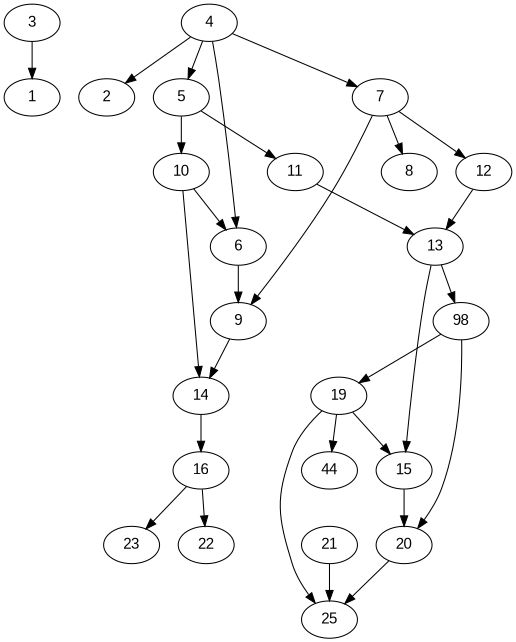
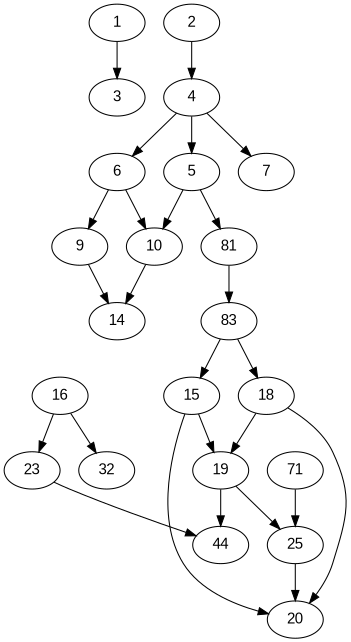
edge "3" -> "1": reversed
edge "4" -> "2": reversed
node "11": label "11" -> "81"
node "8": removed
node "12": removed
edge "10" -> "6": reversed
edge "7" -> "9": removed
node "13": label "13" -> "83"
node "98": label "98" -> "18"
edge "14" -> "16": removed
edge "19" -> "15": reversed
edge "23" -> "44": added
node "22": label "22" -> "32"
node "21": label "21" -> "71"
edge "20" -> "25": reversed
